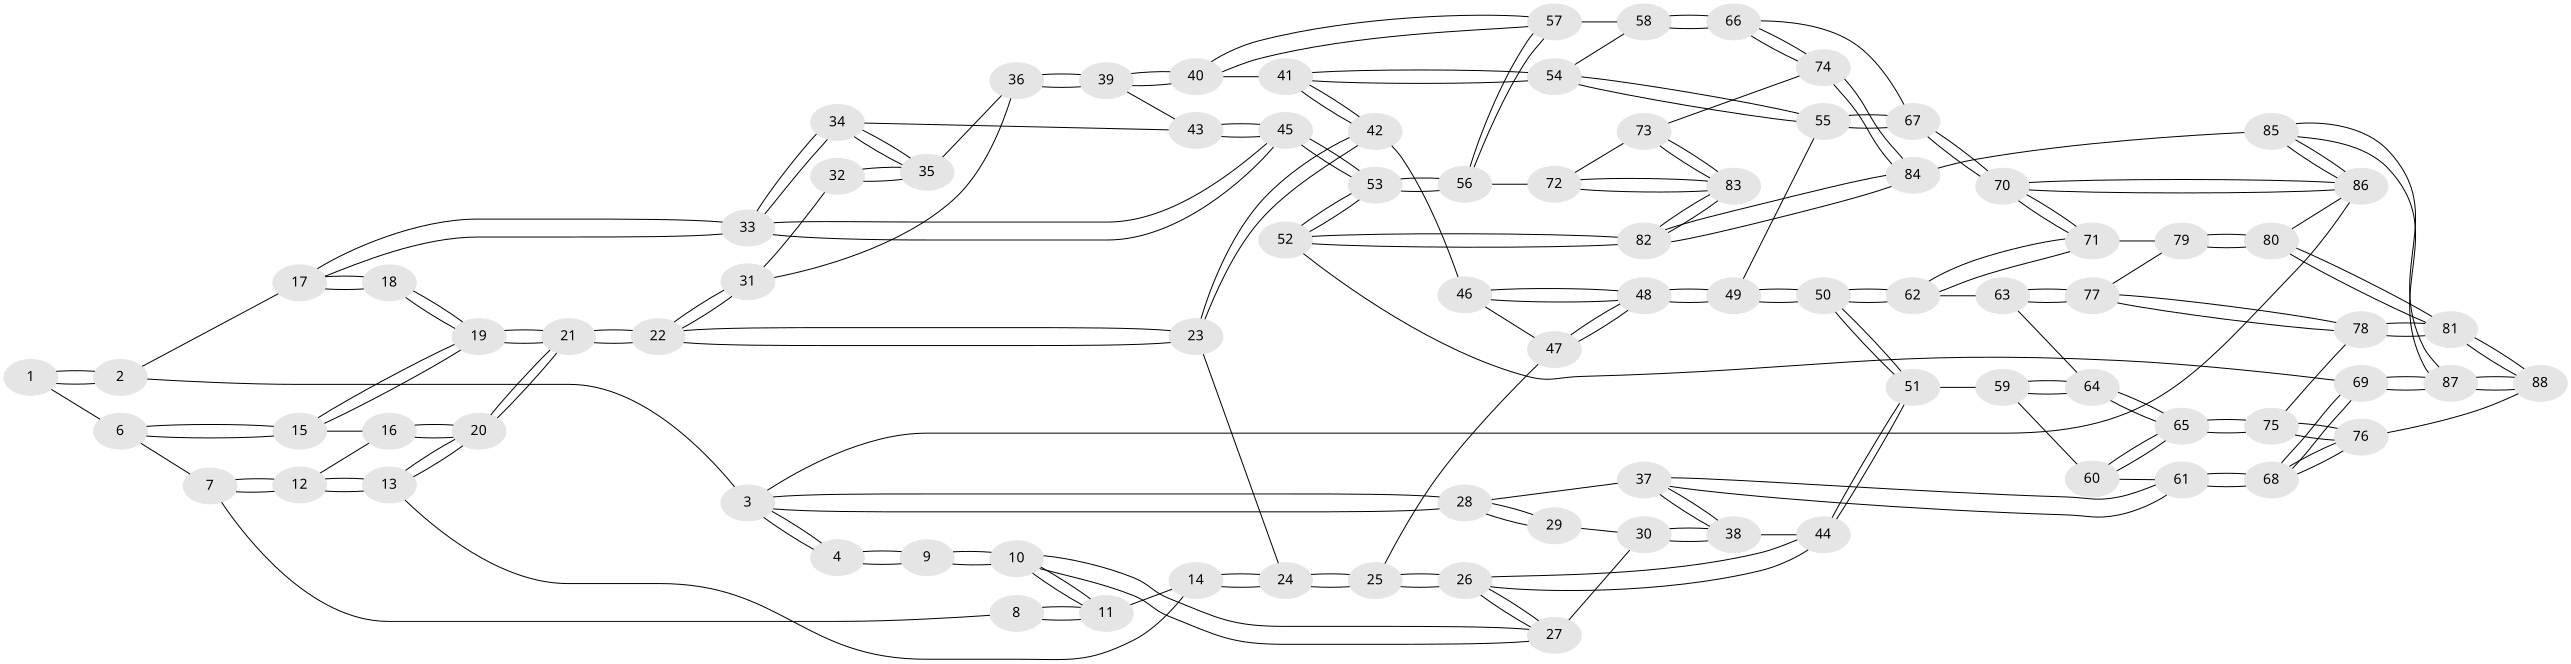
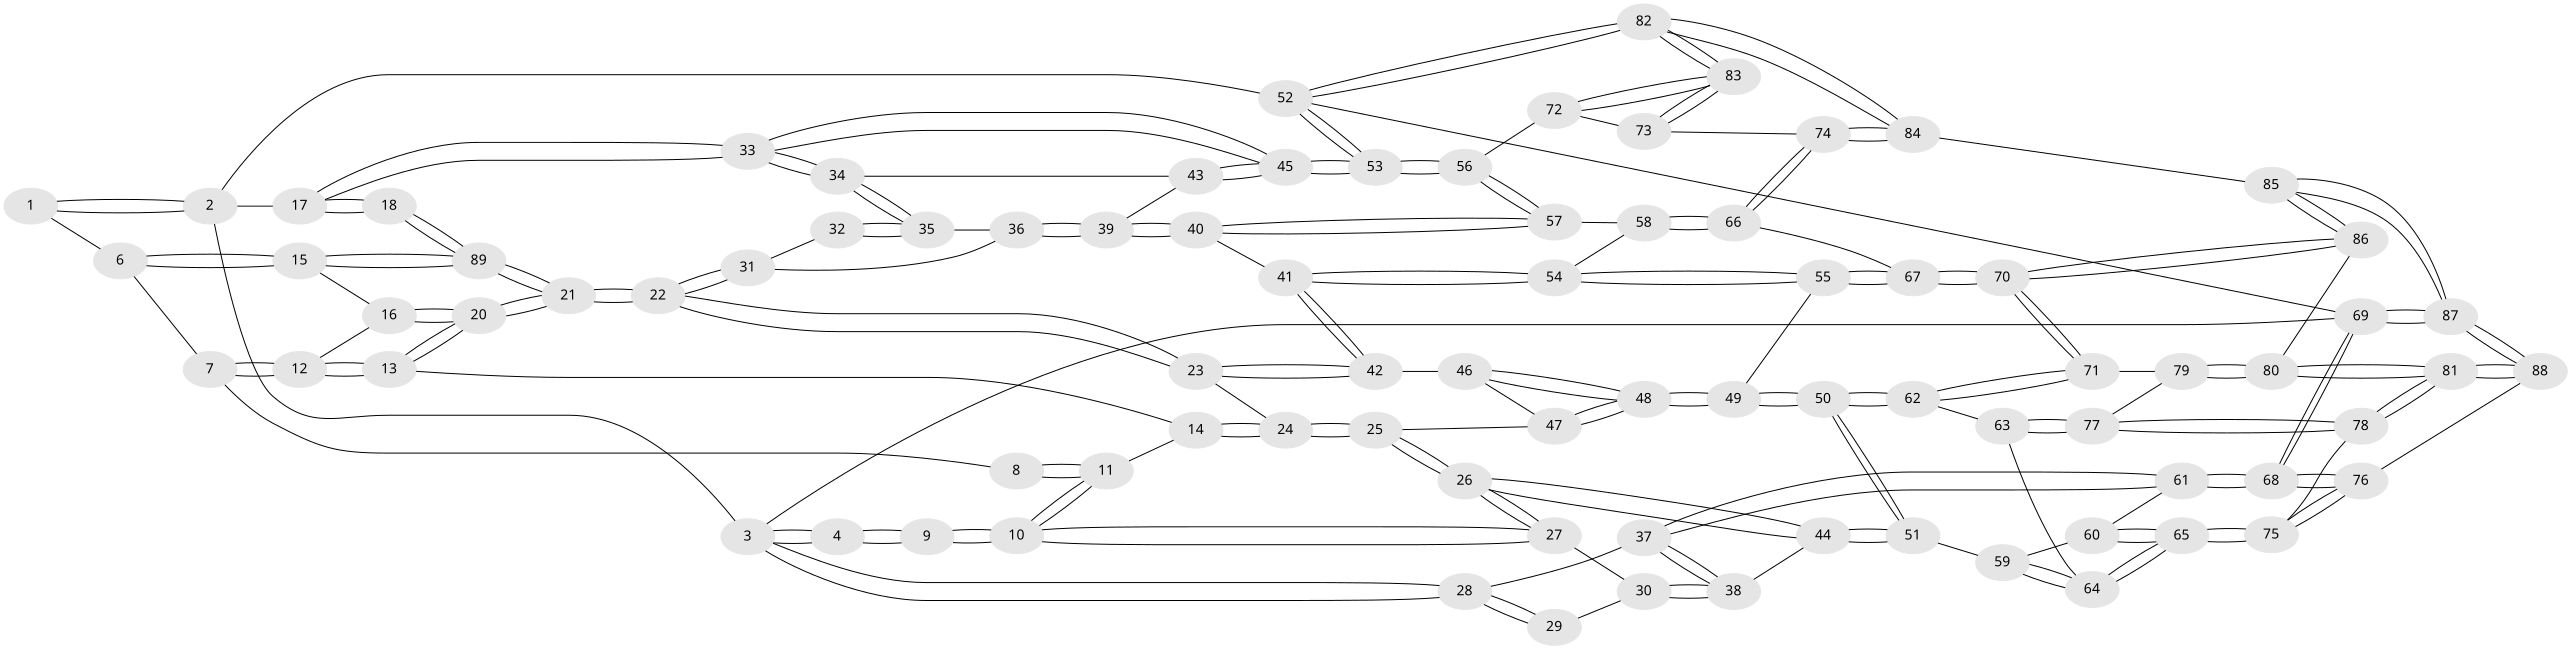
edge "52" -- "2": added
node "19": label "19" -> "89"
edge "86" -- "3": now "69" -- "3"
